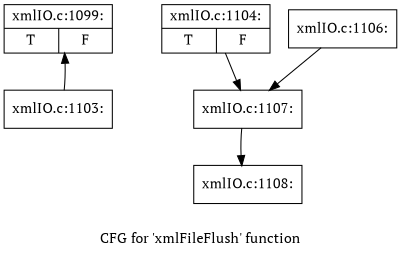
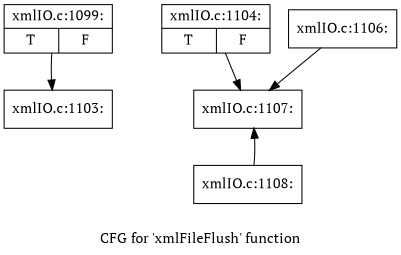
edge "xmlIO.c:1103:" -> "xmlIO.c:1099:": reversed
edge "xmlIO.c:1107:" -> "xmlIO.c:1108:": reversed
